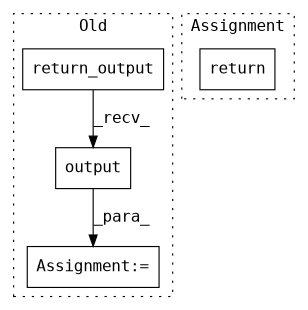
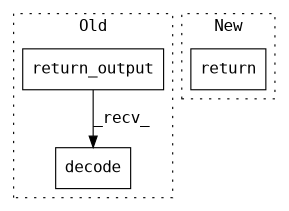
cluster "Assignment": label "Assignment" -> "New"
node "output": label "output" -> "decode"
node "Assignment:=": removed
